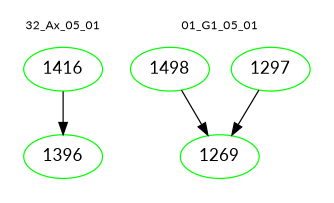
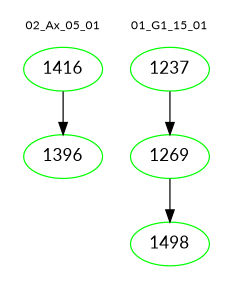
cluster "32_Ax_05_01": label "32_Ax_05_01" -> "02_Ax_05_01"
cluster "01_G1_05_01": label "01_G1_05_01" -> "01_G1_15_01"
node "1297": label "1297" -> "1237"
edge "1498" -> "1269": reversed
